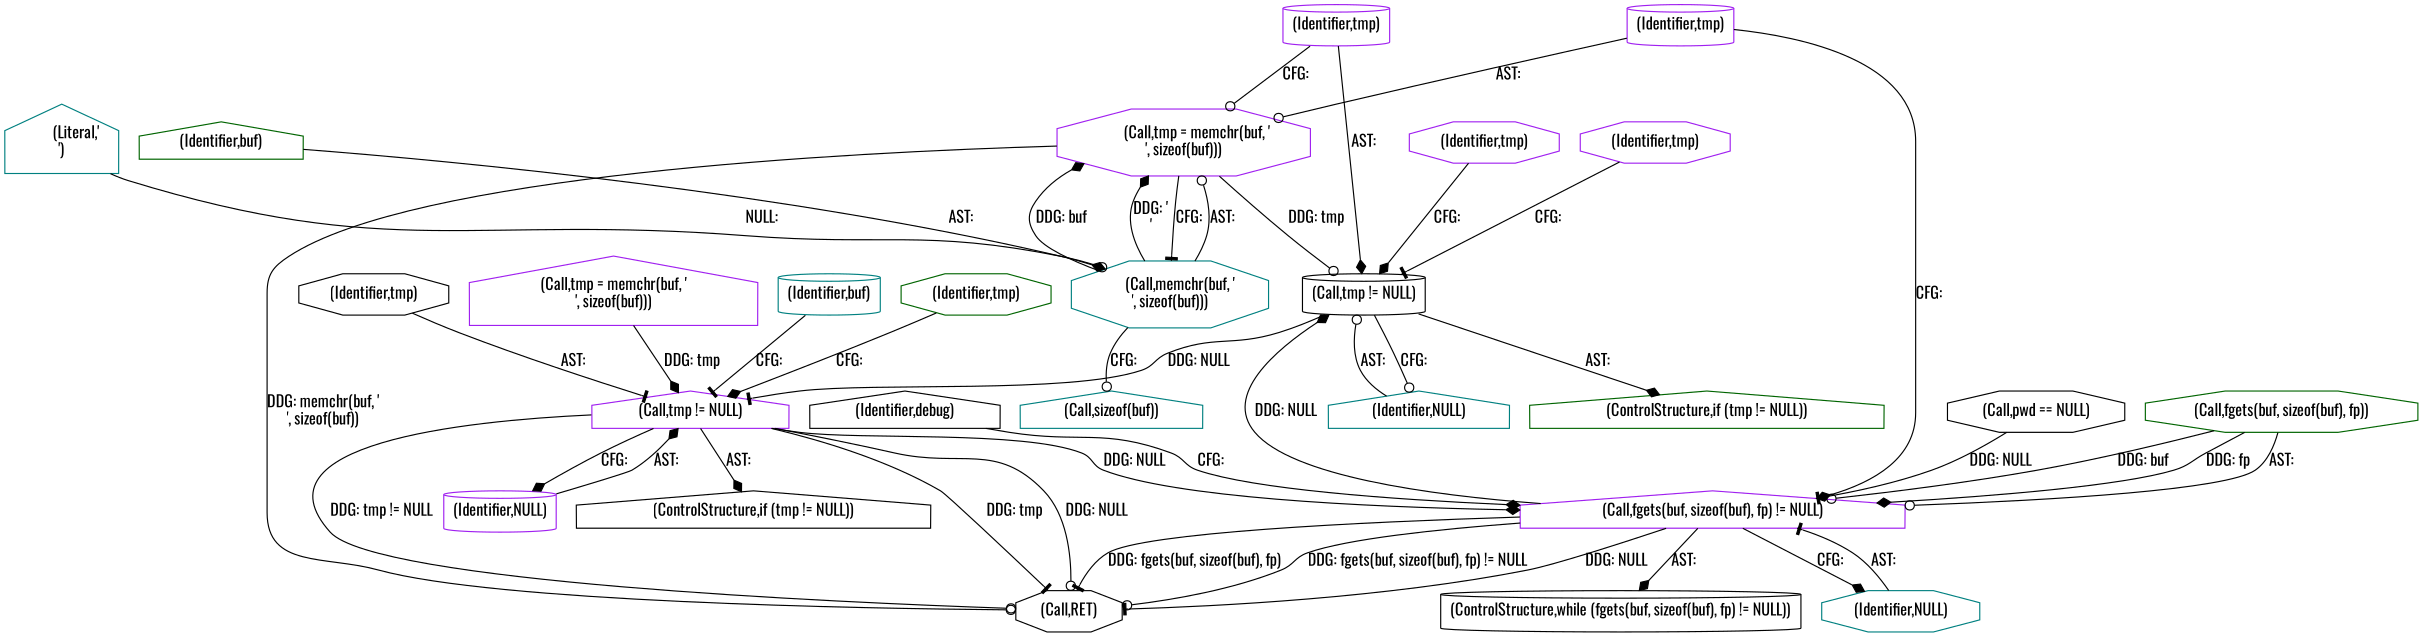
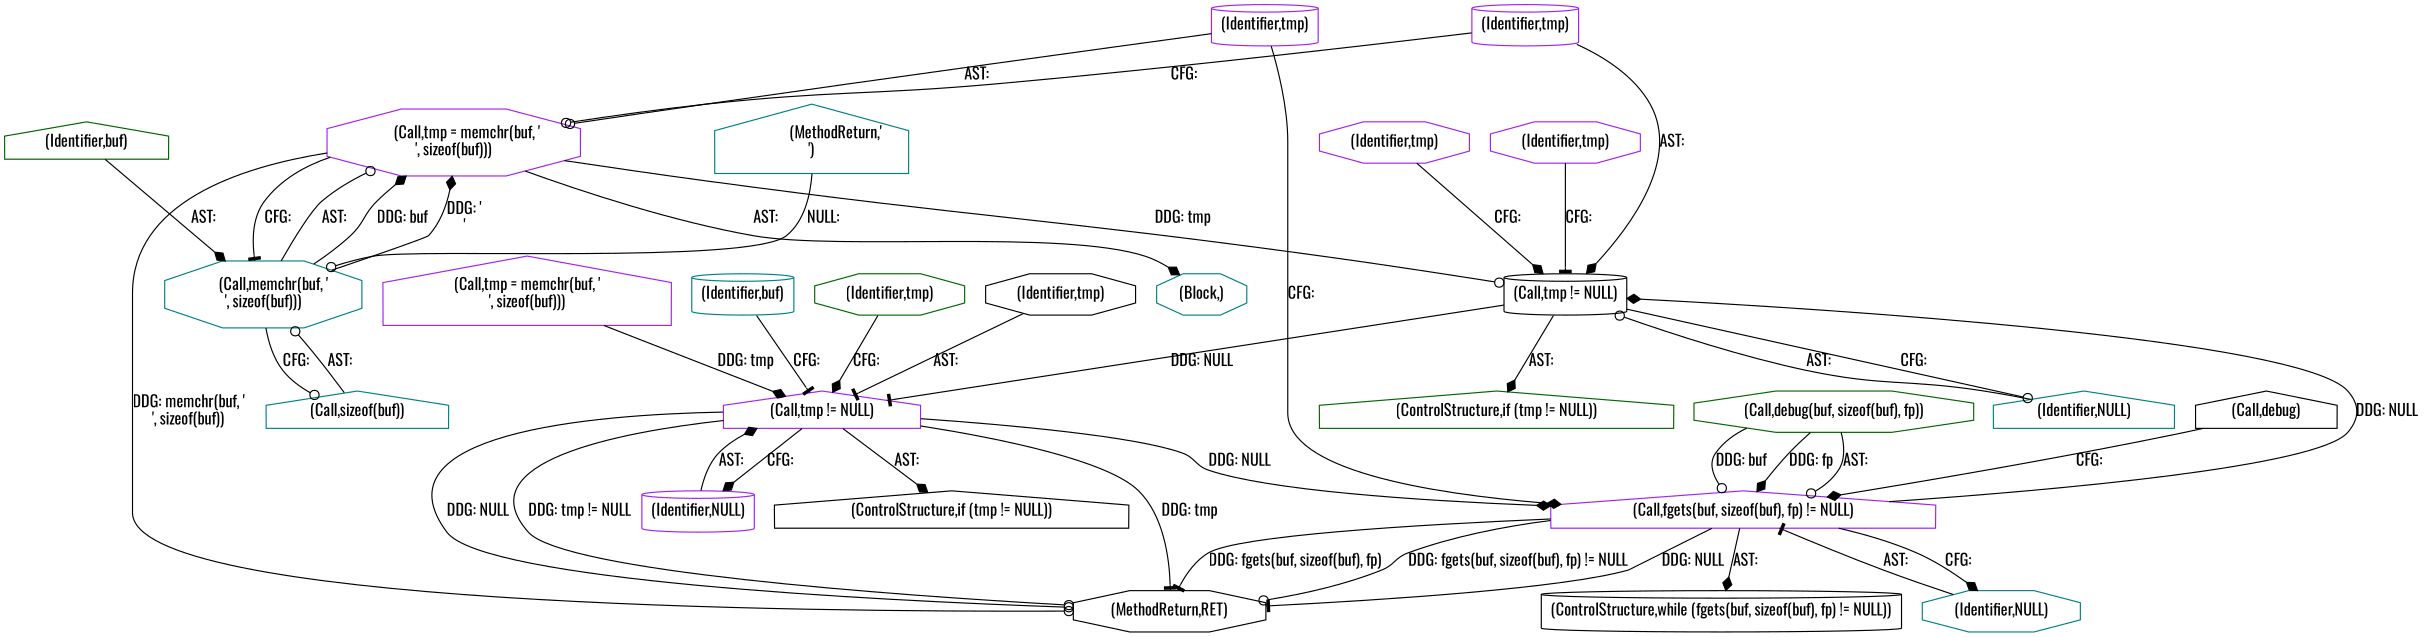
node "(Literal,' ')": label "(Literal,' ')" -> "(MethodReturn,' ')"
node "(Block,)": added
edge "(Call,sizeof(buf))" -> "(Call,memchr(buf, ' ', sizeof(buf)))": added, label "AST:"
node "(Identifier,debug)": label "(Identifier,debug)" -> "(Call,debug)"
node "(Call,pwd == NULL)": removed
node "(Call,fgets(buf, sizeof(buf), fp))": label "(Call,fgets(buf, sizeof(buf), fp))" -> "(Call,debug(buf, sizeof(buf), fp))"
node "(Call,RET)": label "(Call,RET)" -> "(MethodReturn,RET)"
